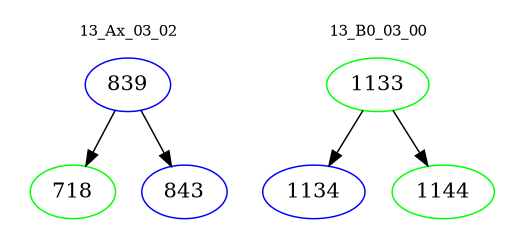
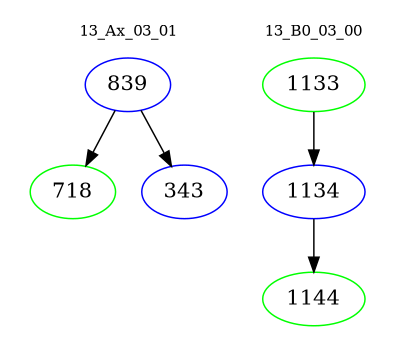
cluster "13_Ax_03_02": label "13_Ax_03_02" -> "13_Ax_03_01"
edge "1133" -> "1144": now "1134" -> "1144"
node "843": label "843" -> "343"
